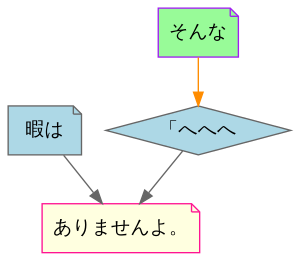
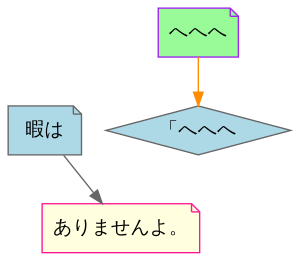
node "そんな": label "そんな" -> "へへへ"
edge "「へへへ" -> "ありませんよ。": removed
